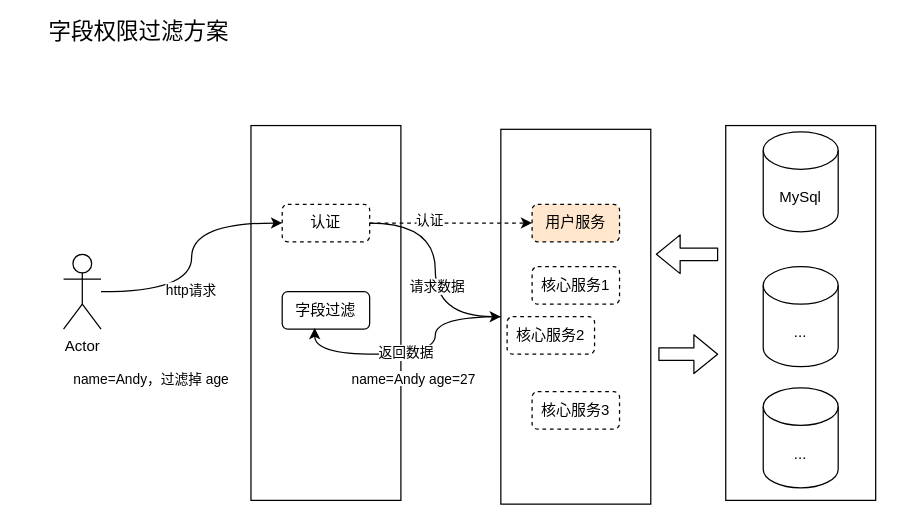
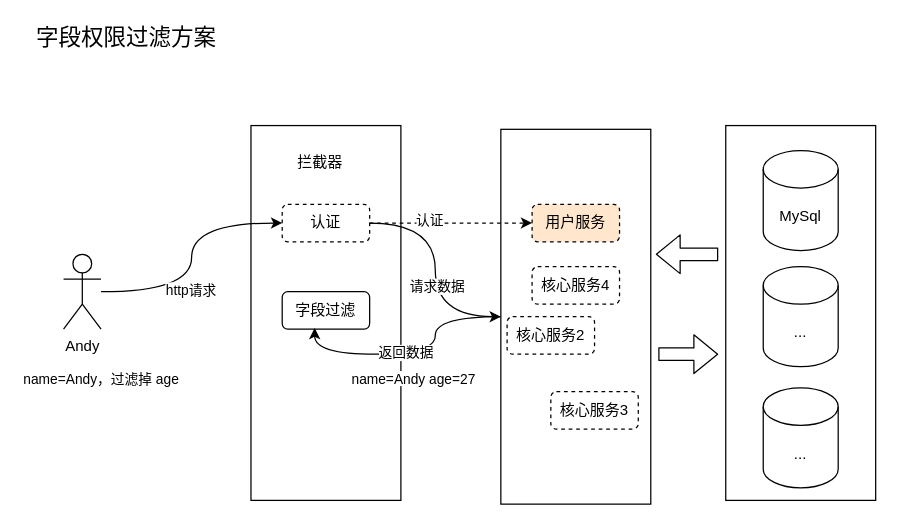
node "字段权限过滤方案": moved (138, 32) -> (126, 38)
node "拦截器": added
node "MySql": moved (801, 182) -> (801, 201)
node "核心服务1": label "核心服务1" -> "核心服务4"
node "Actor": label "Actor" -> "Andy"
node "name=Andy，过滤掉 age": moved (151, 379) -> (101, 379)
node "核心服务3": moved (576, 411) -> (594, 411)
